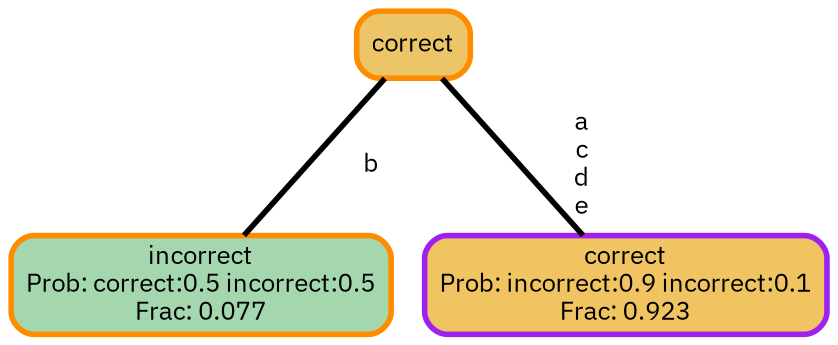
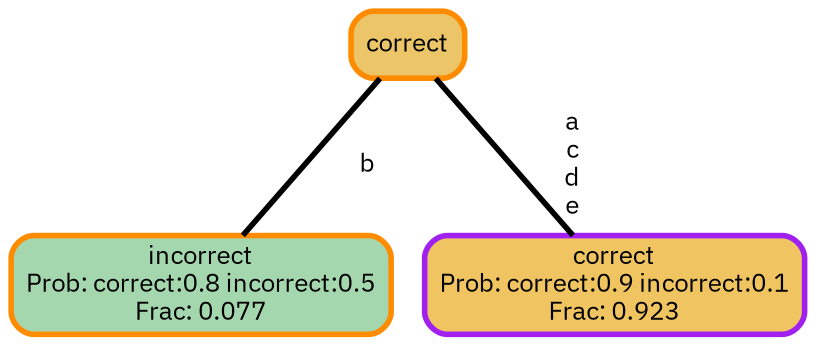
node "incorrect Prob: correct:0.5 incorrect:0.5 Frac: 0.077": label "incorrect Prob: correct:0.5 incorrect:0.5 Frac: 0.077" -> "incorrect Prob: correct:0.8 incorrect:0.5 Frac: 0.077"
node "correct Prob: incorrect:0.9 incorrect:0.1 Frac: 0.923": label "correct Prob: incorrect:0.9 incorrect:0.1 Frac: 0.923" -> "correct Prob: correct:0.9 incorrect:0.1 Frac: 0.923"
